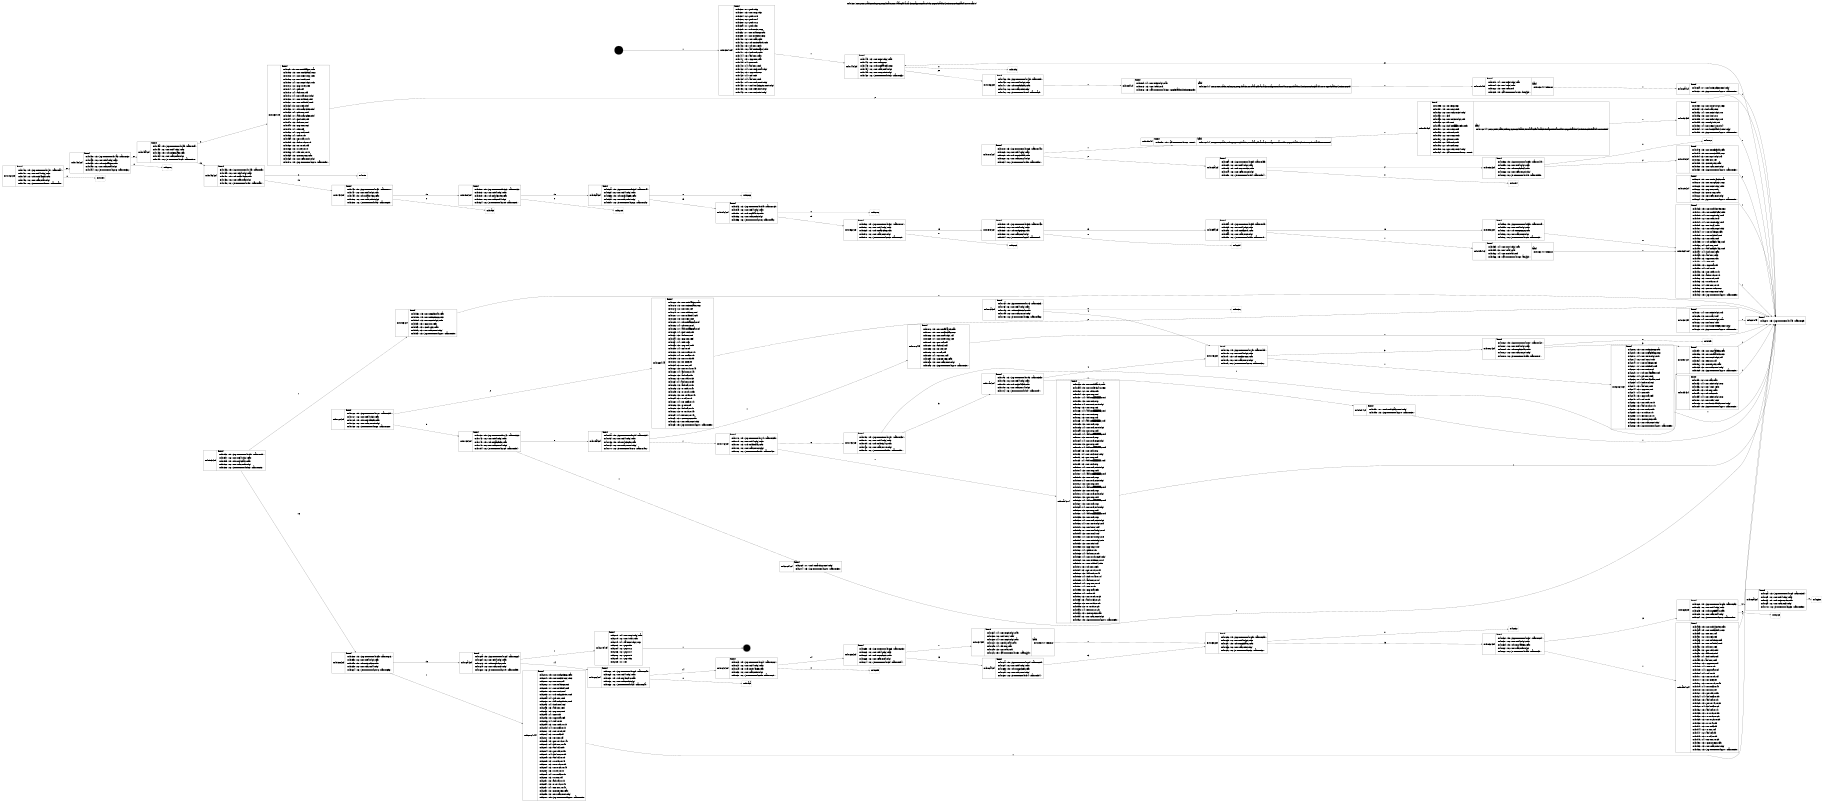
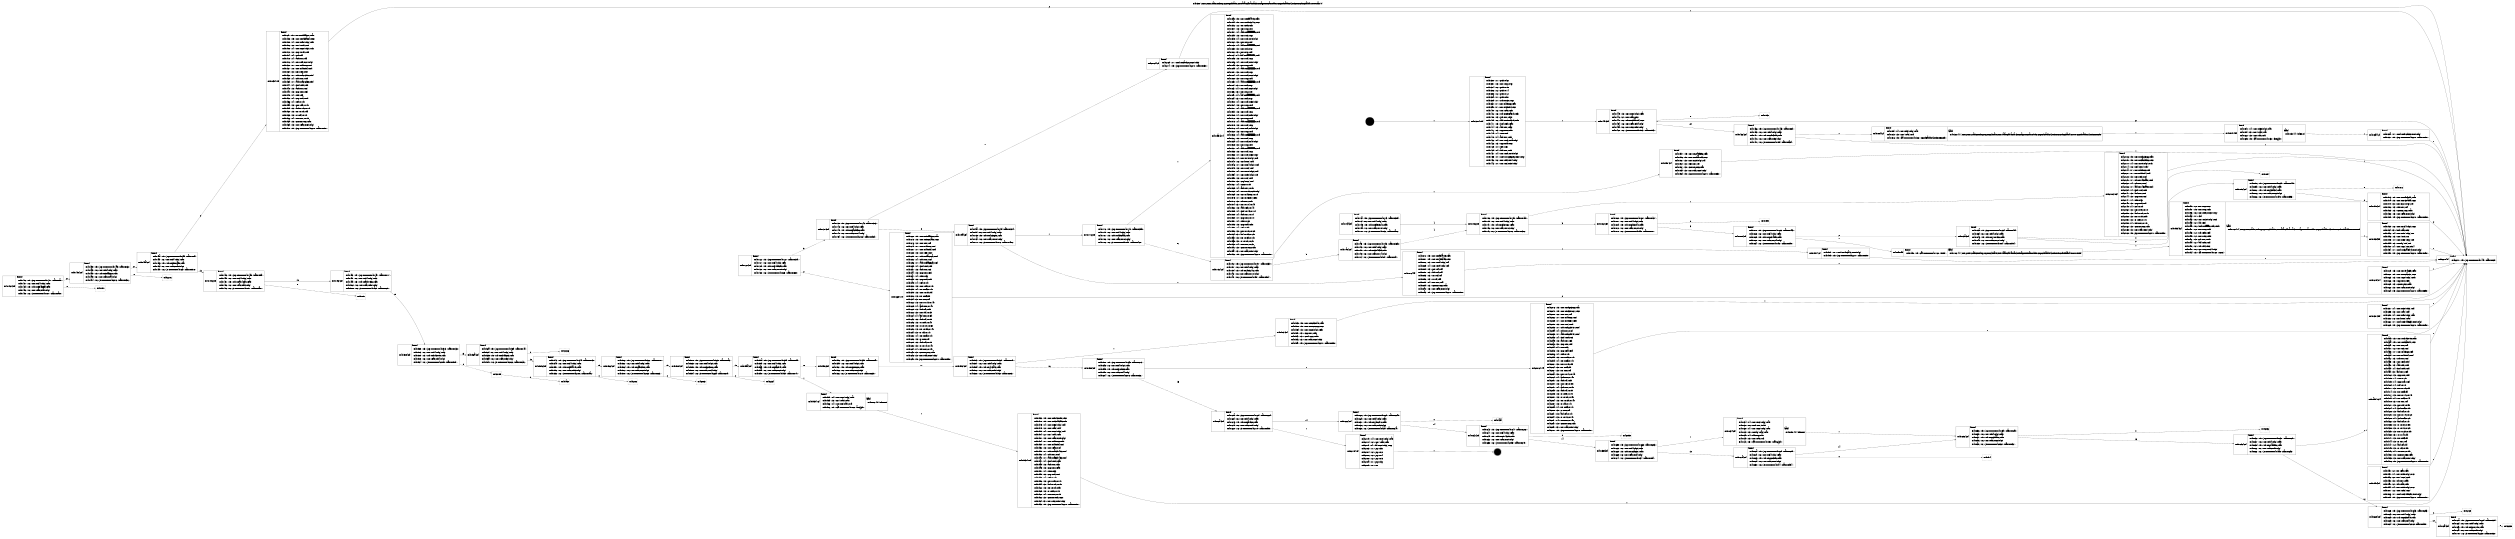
edge "0x4014f2 [28]" -> "0x401ac9": now "0x4021e9" -> "0x401ac9"
edge "0x4015b6 [28]" -> "0x401b6b [108]": now "0x4015b6 [28]" -> "0x4015d2 [28]"
node "0x401e36": removed
edge "0x401802 [28]" -> "0x4019b7 [27]": now "0x401802 [28]" -> "0x40181e [28]"
node "0x401f74": added
edge "0x4018a8 [271]" -> "0x402270 [5]": now "0x401466 [28]" -> "0x402270 [5]"
edge "0x40167a [28]" -> "0x401696 [28]": label " 13" -> " 14"
